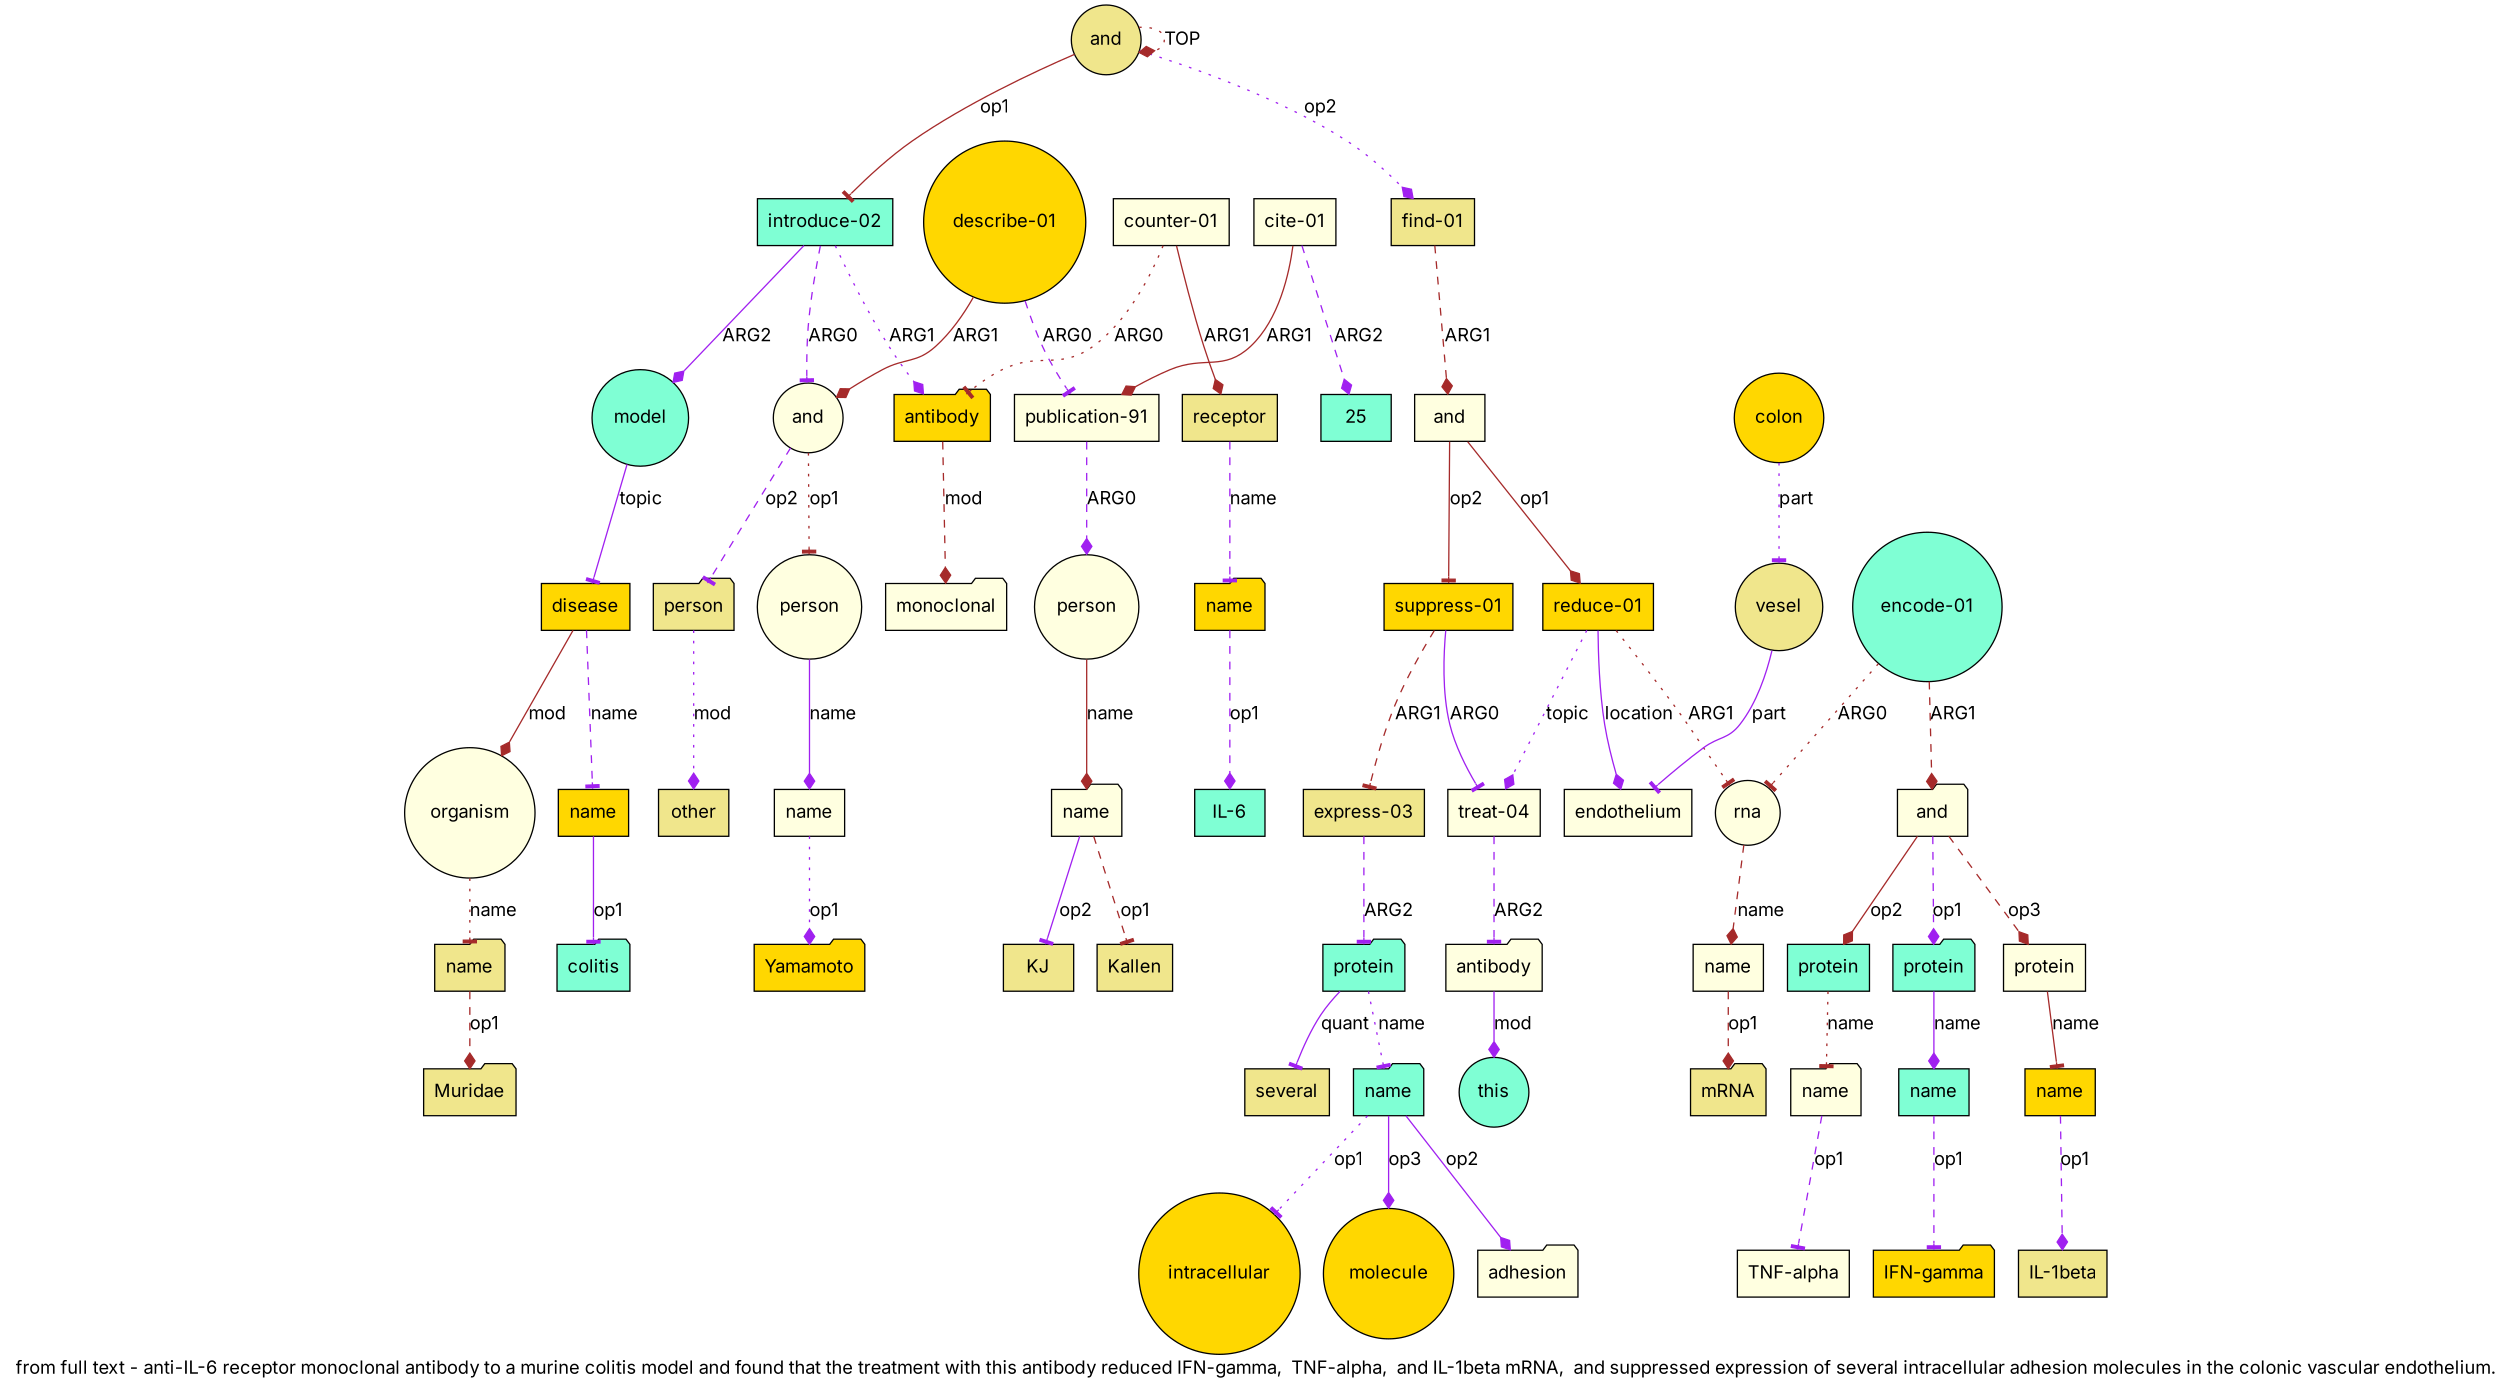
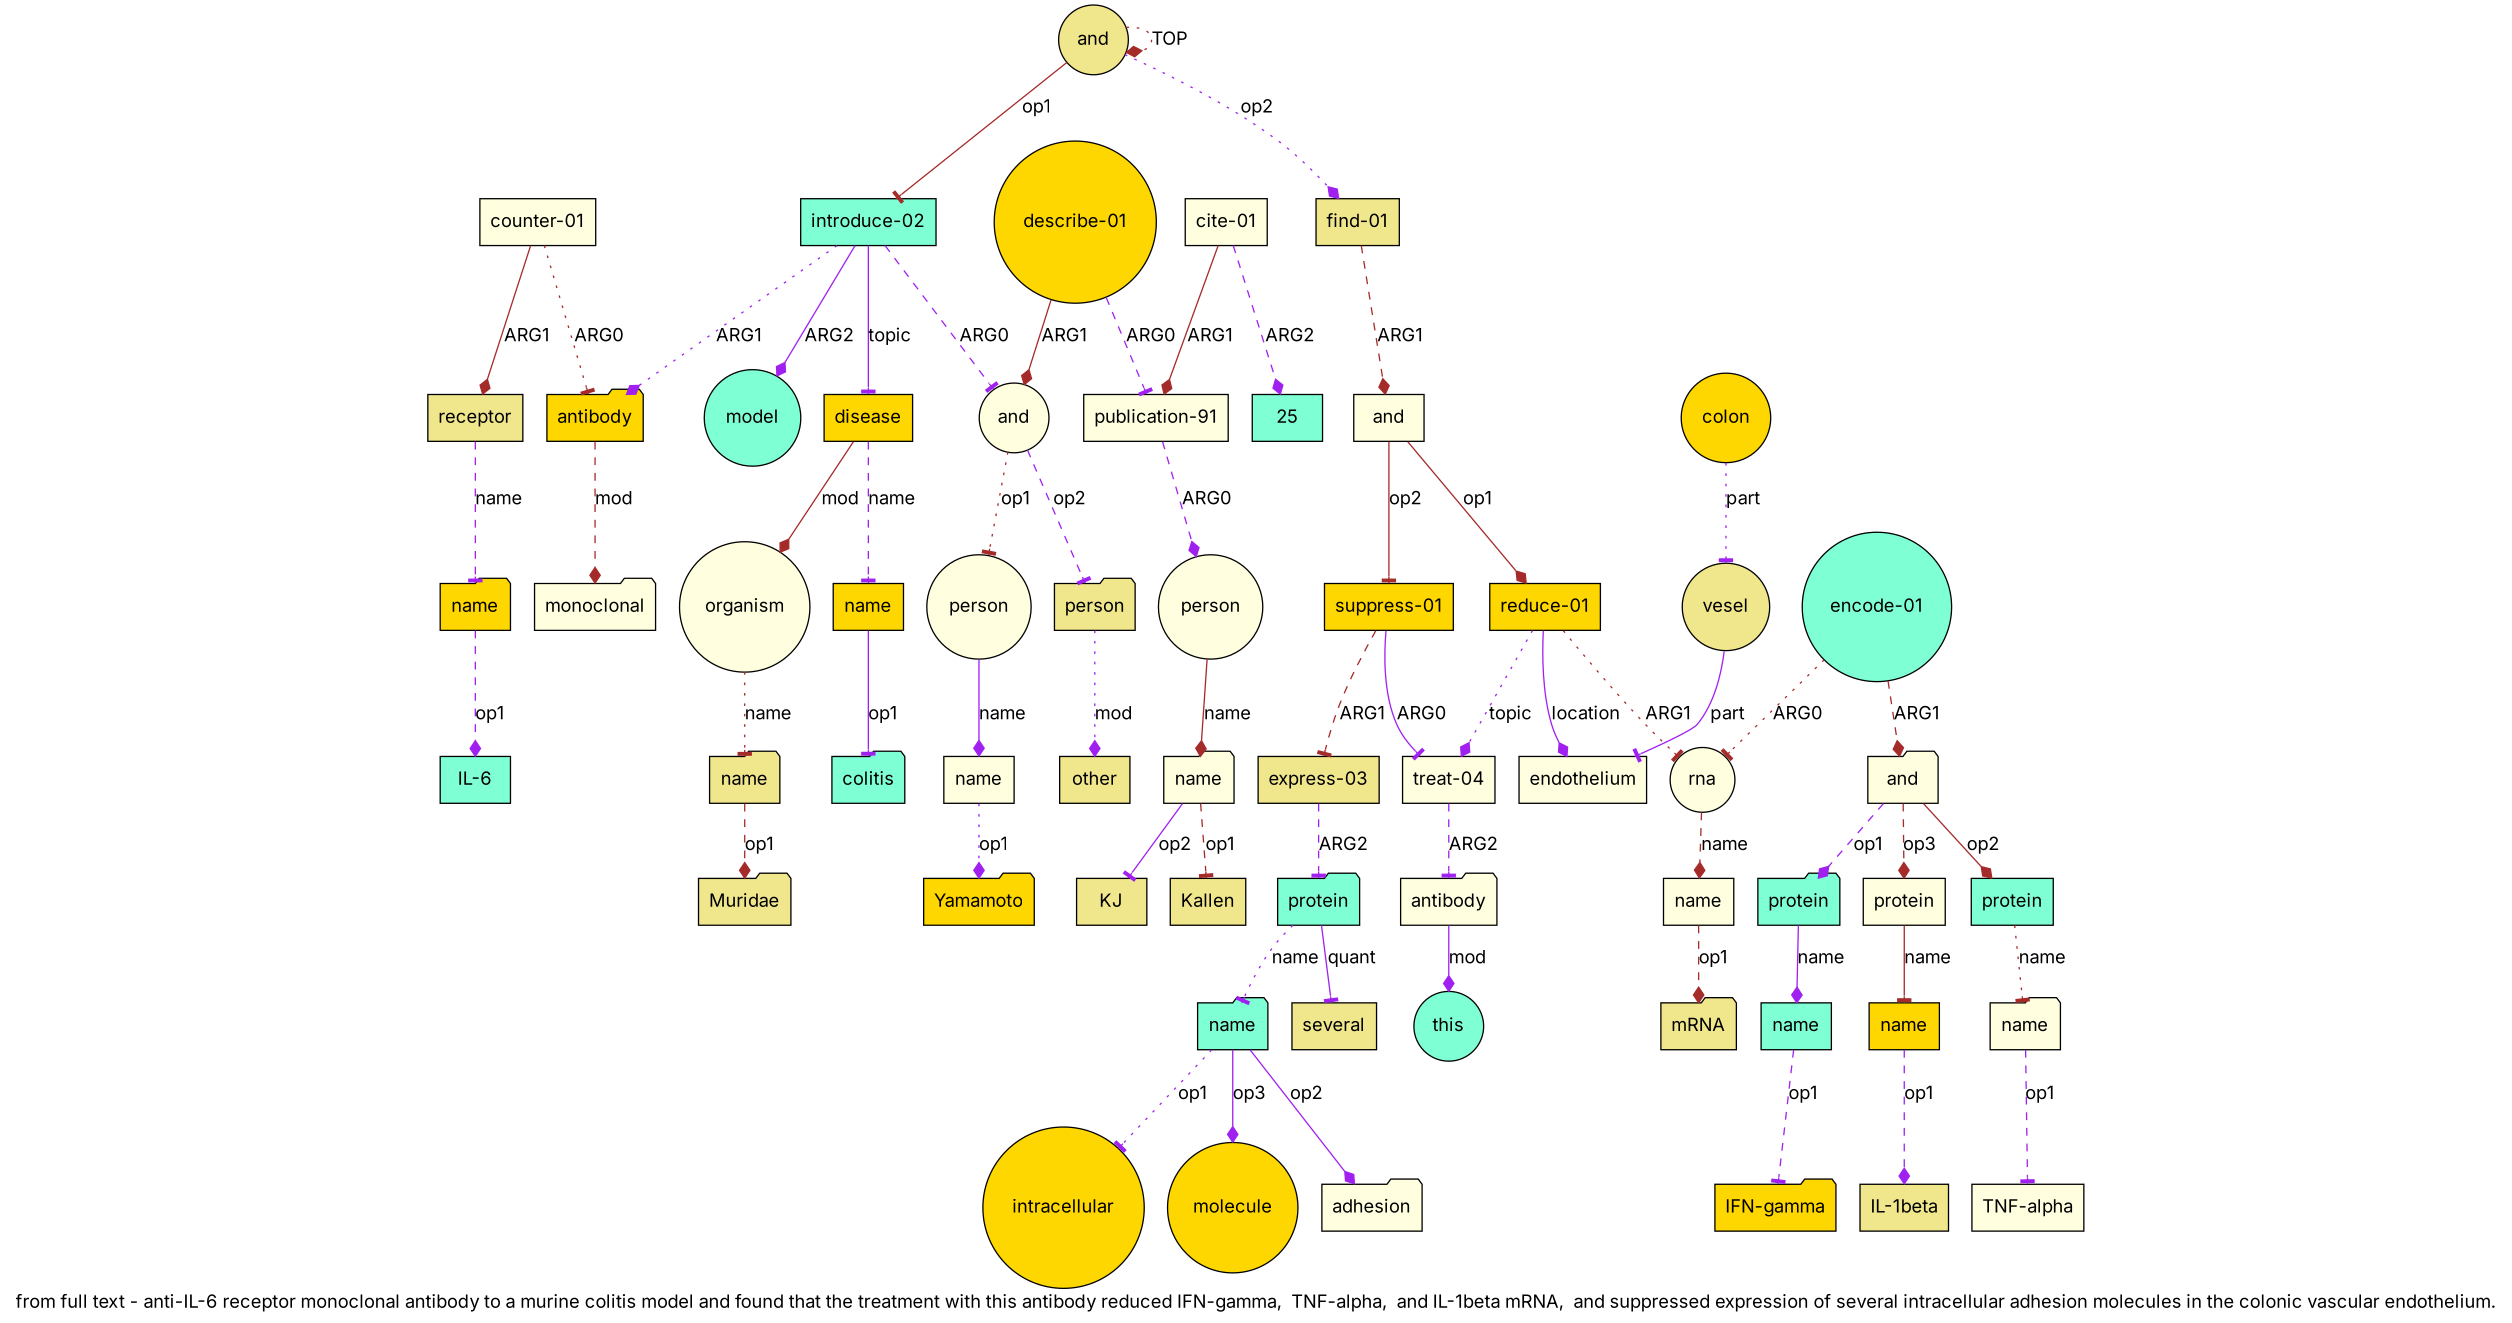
edge "model" -> "disease": now "introduce-02" -> "disease"
